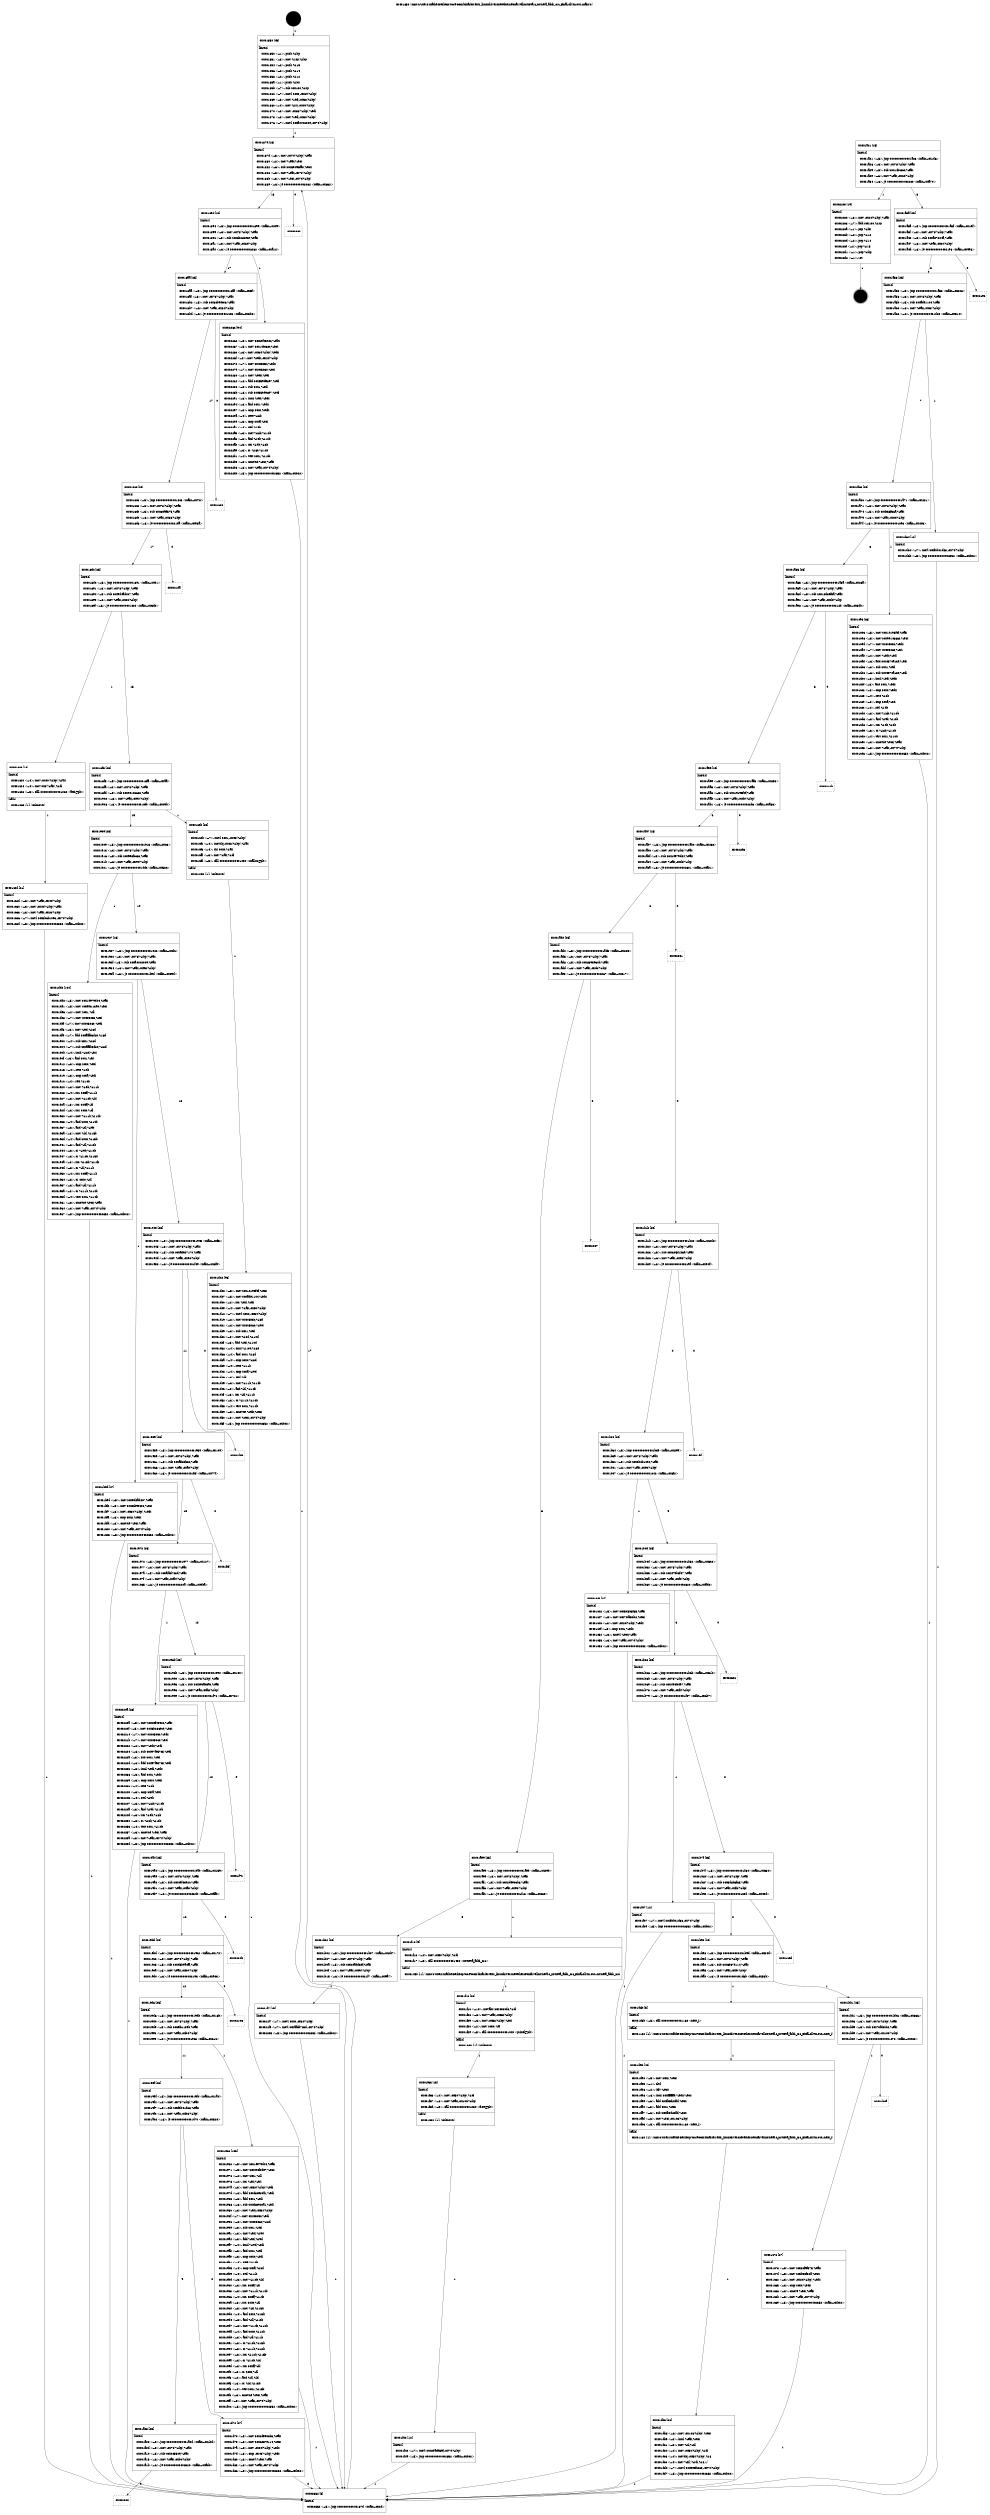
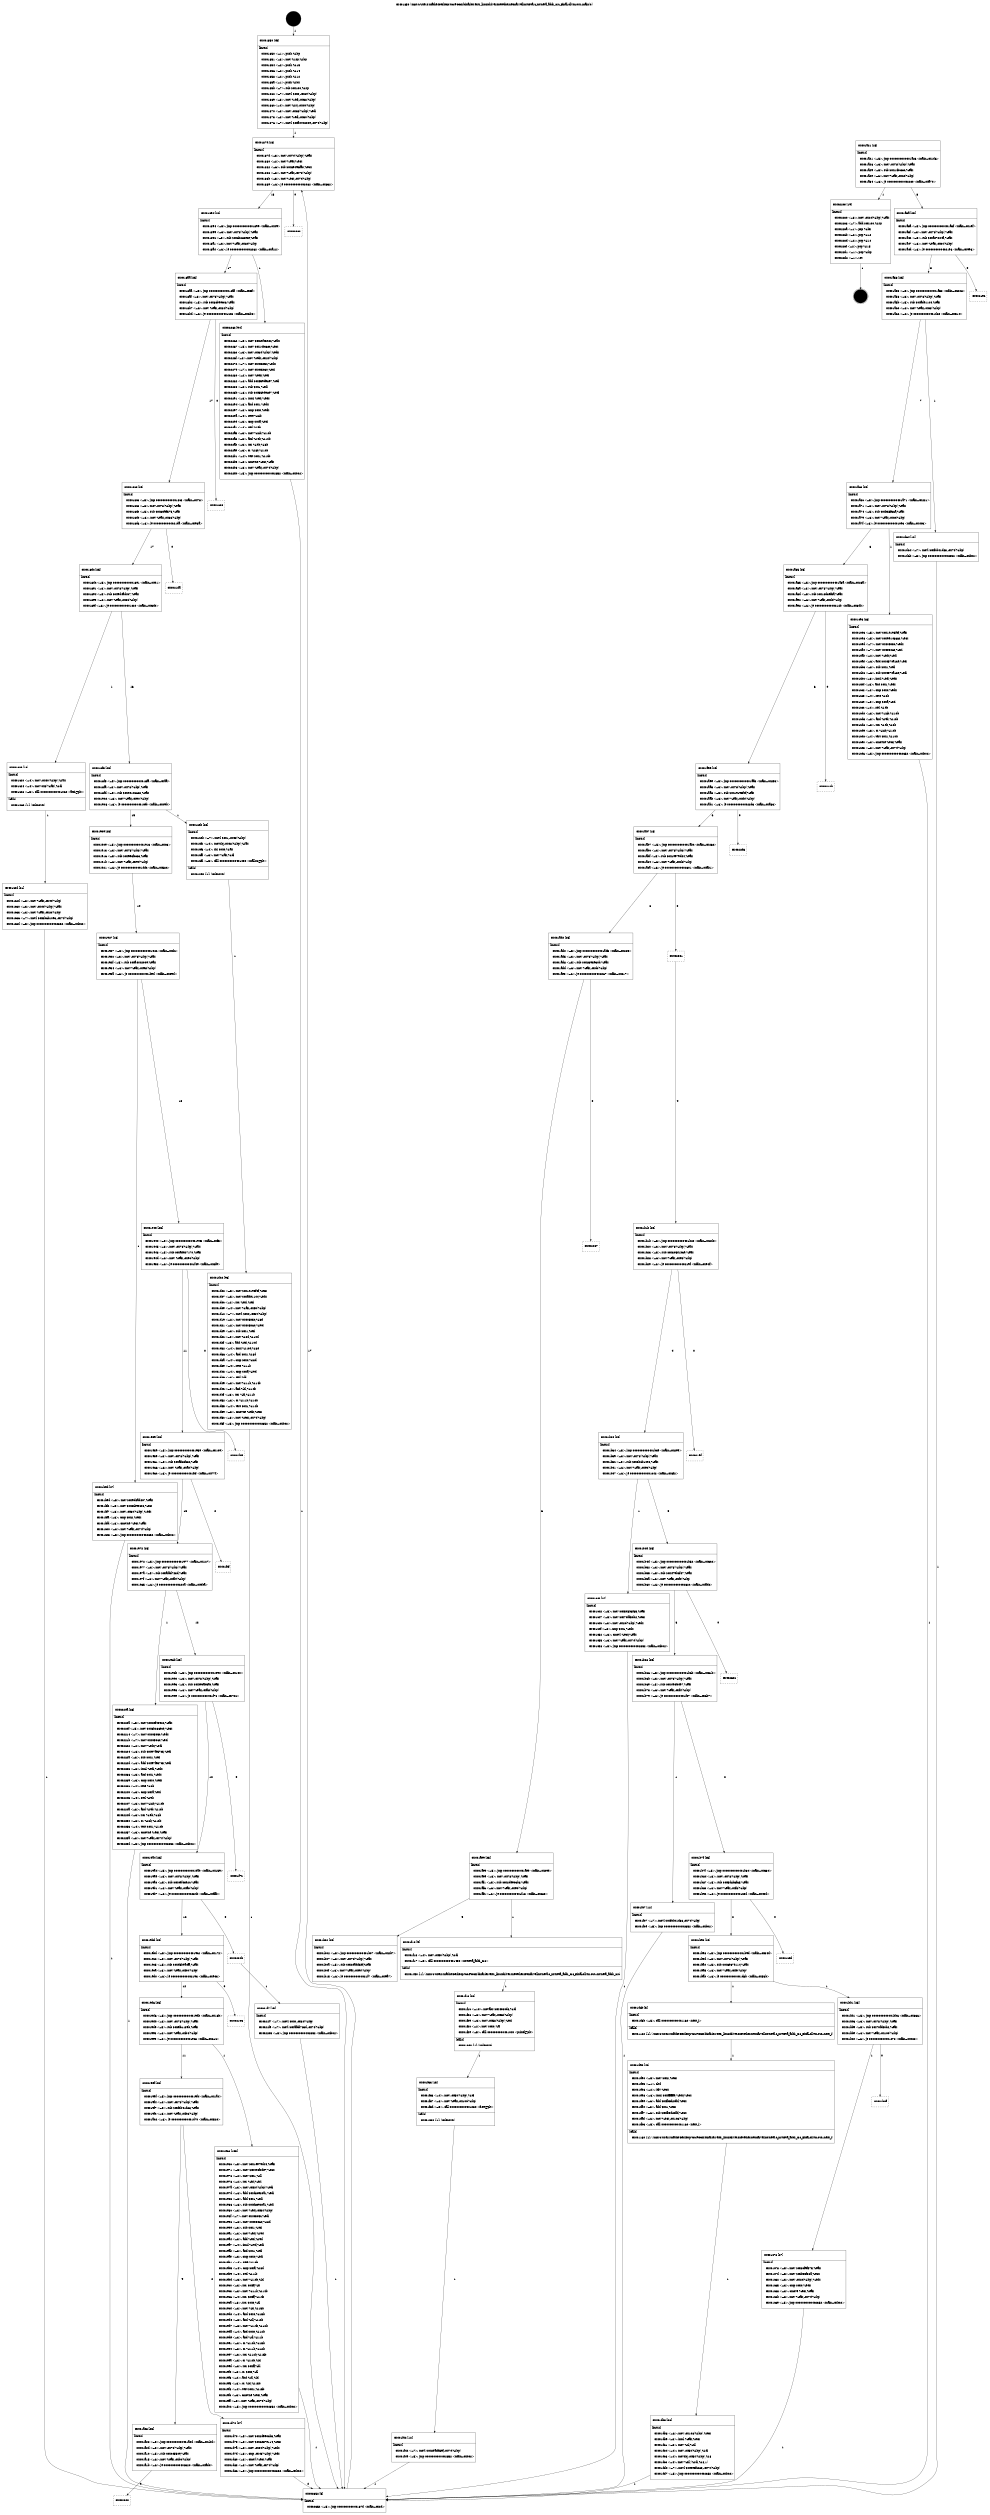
node "0x401ddc [144]": removed
edge "0x401b02 [25]" -> "0x4021f7 [19]": now "0x40234b" -> "0x4021f7 [19]"
